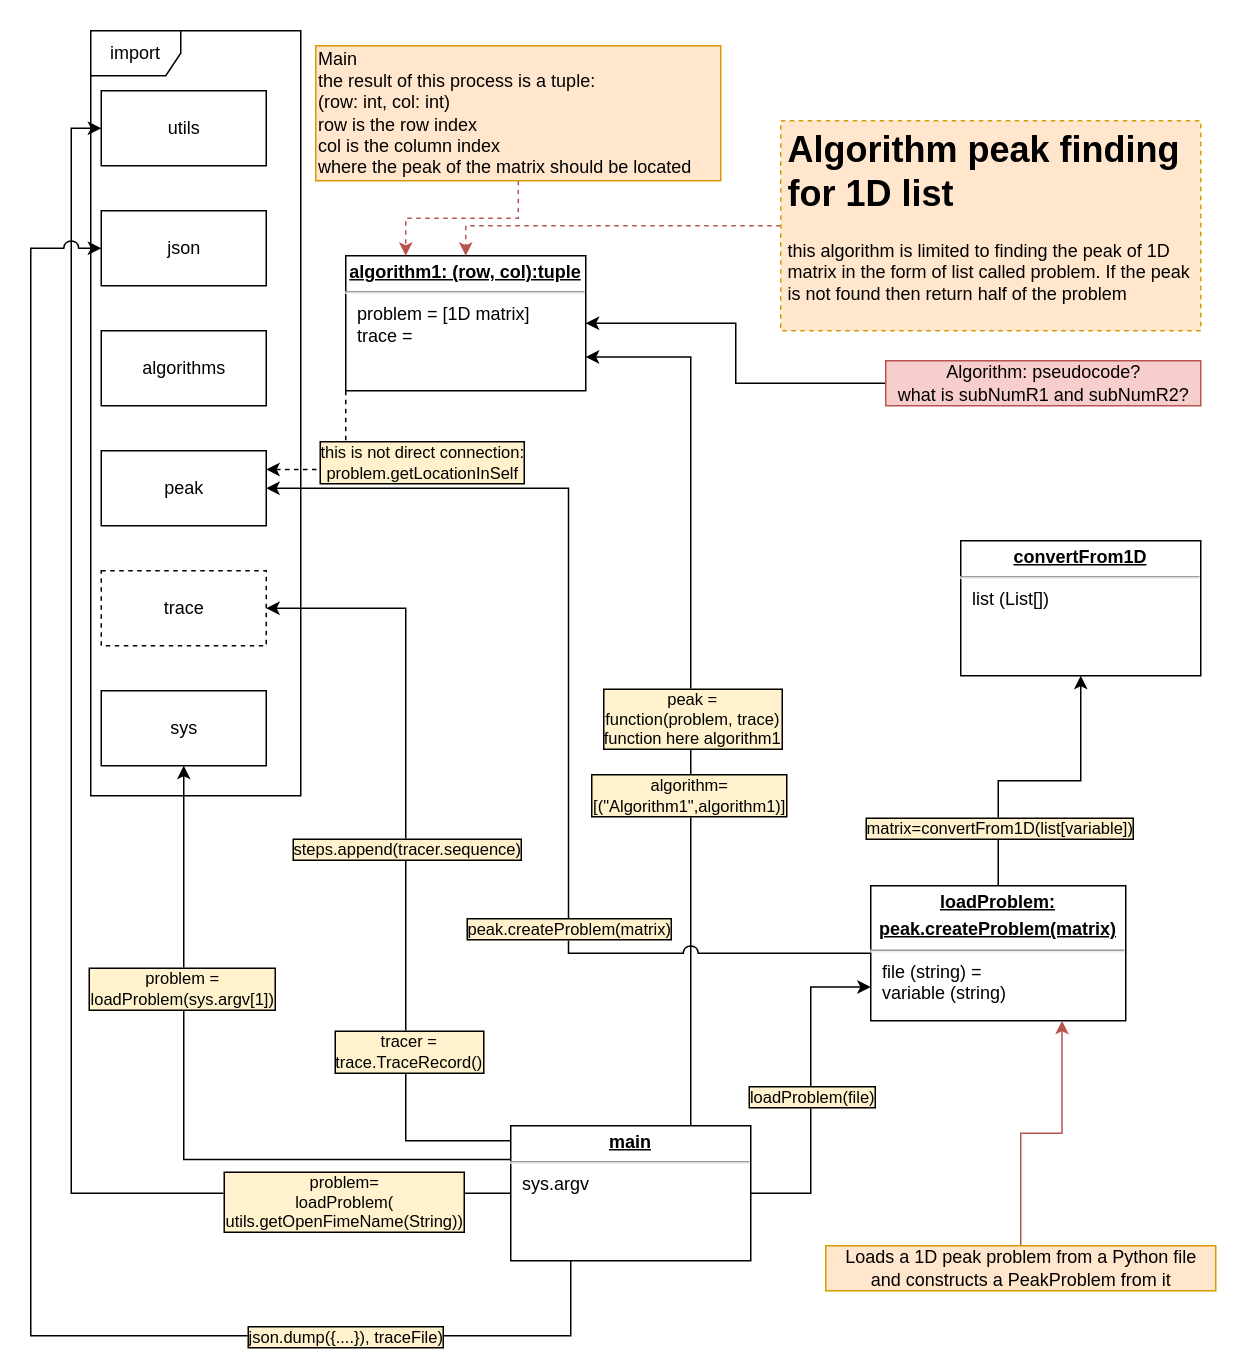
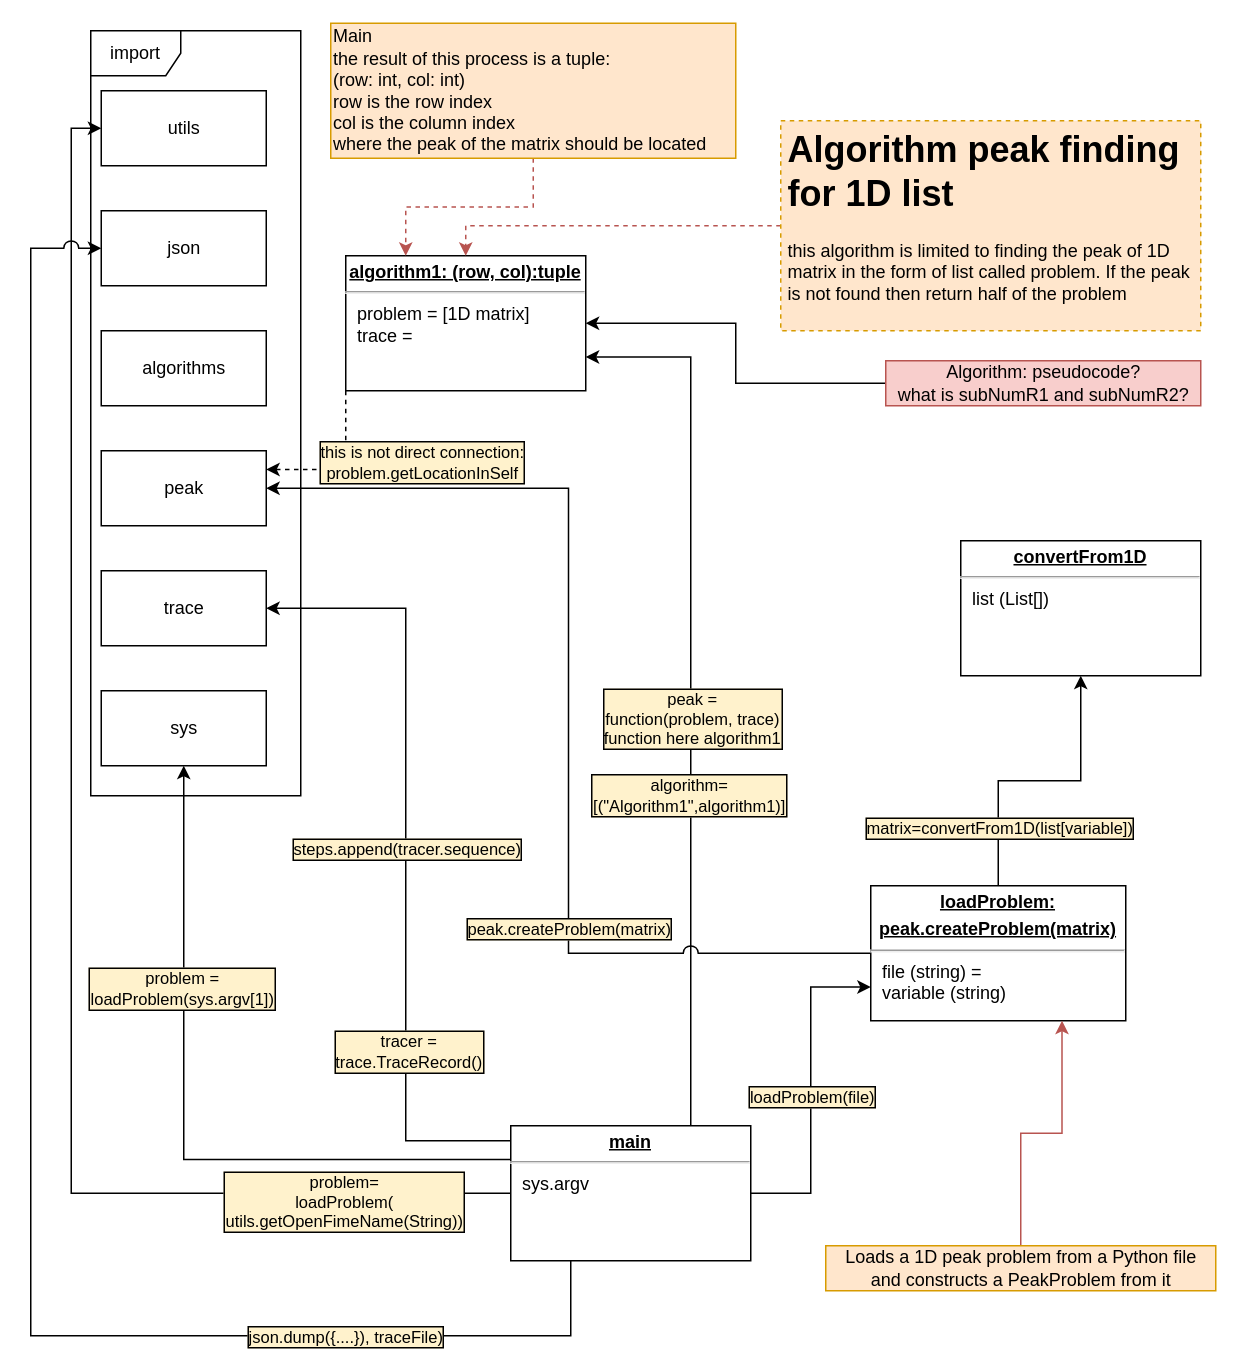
node "Main the result of this process is a tuple: (row: int, col: int) row is the row index col is the column index where the peak of the matrix should be located": moved (518, 113) -> (533, 91)
node "trace": style dashed -> solid
